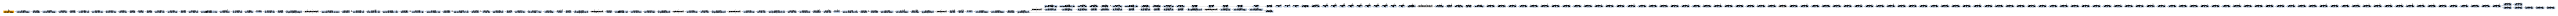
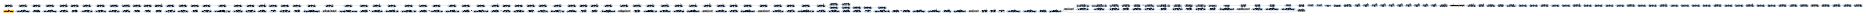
node "0x00000040 addb %al, (%eax)": removed
